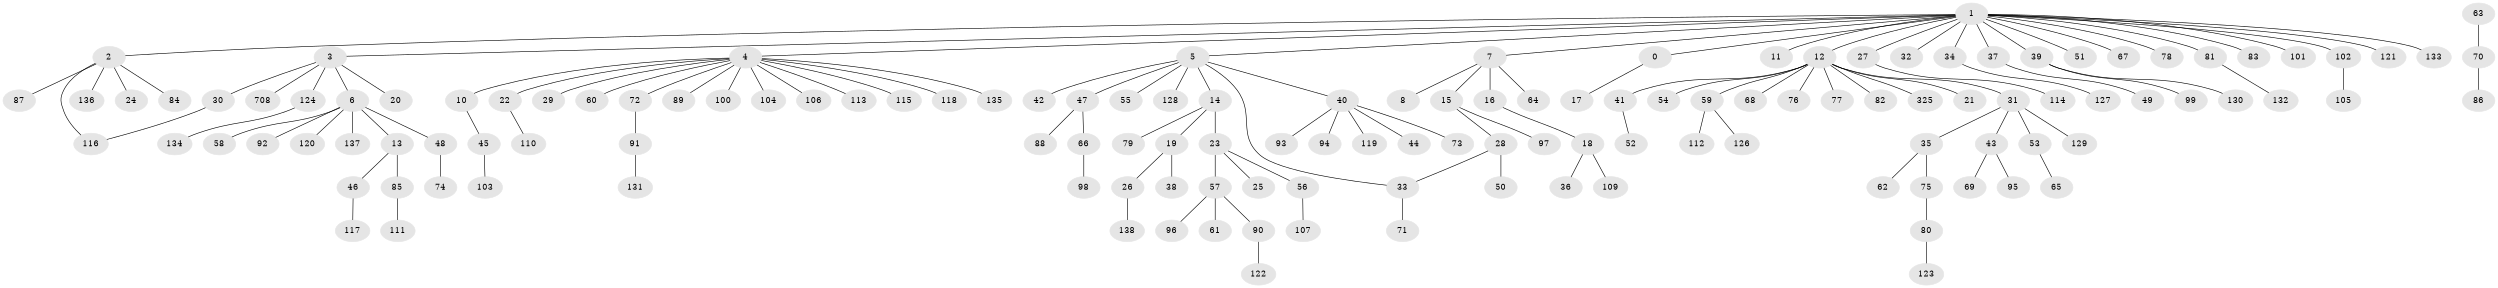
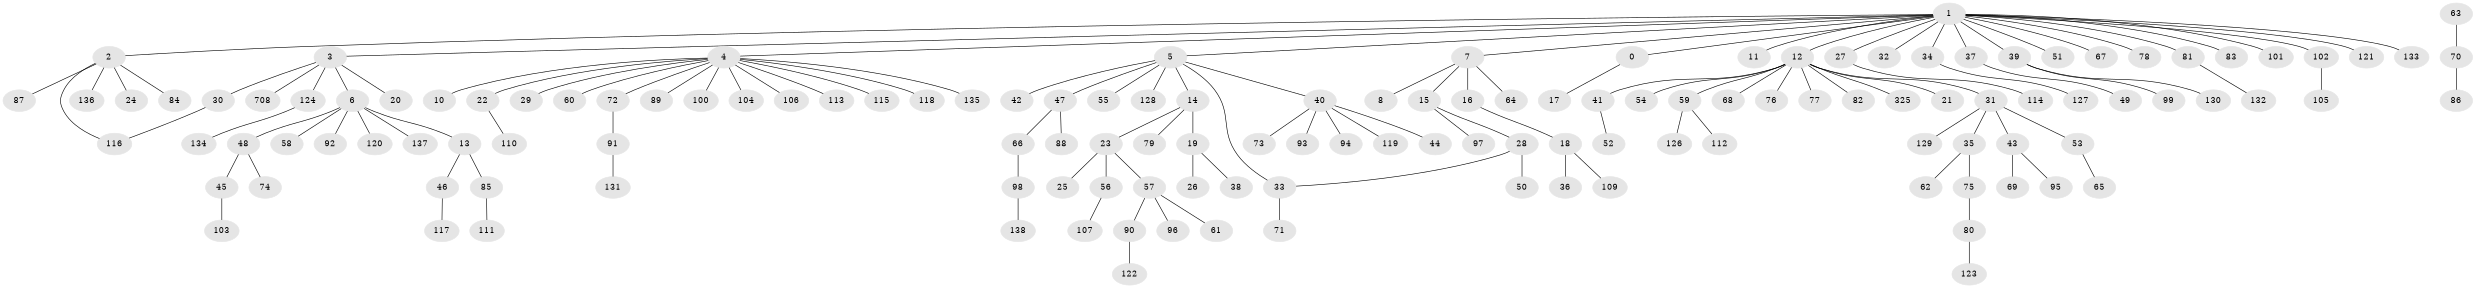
edge "10" -- "45": now "48" -- "45"
edge "26" -- "138": now "98" -- "138"
